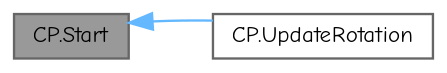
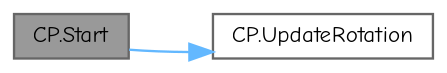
edge "CP.UpdateRotation" -> "CP.Start": reversed
